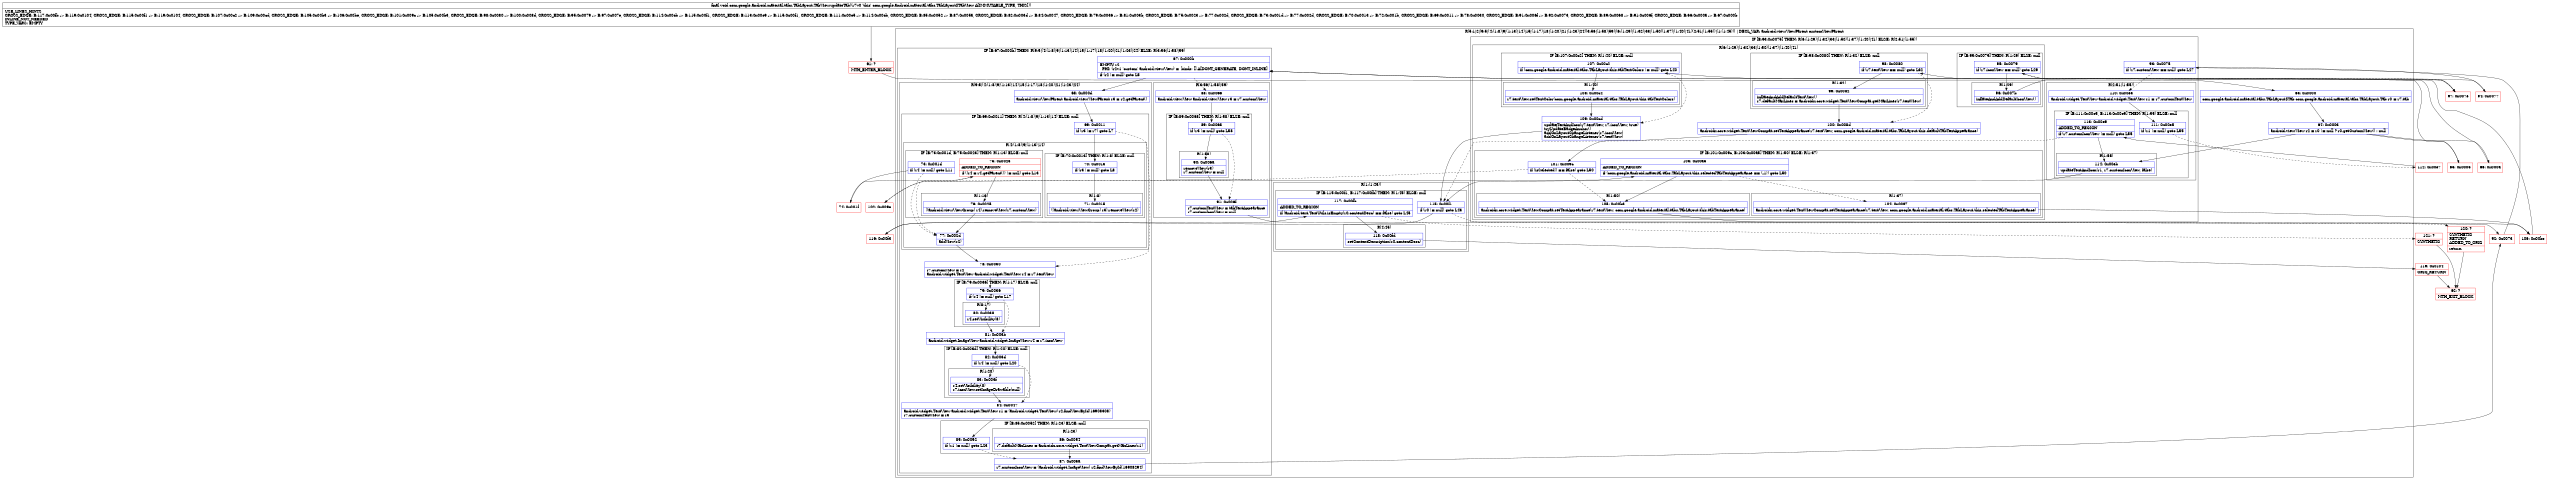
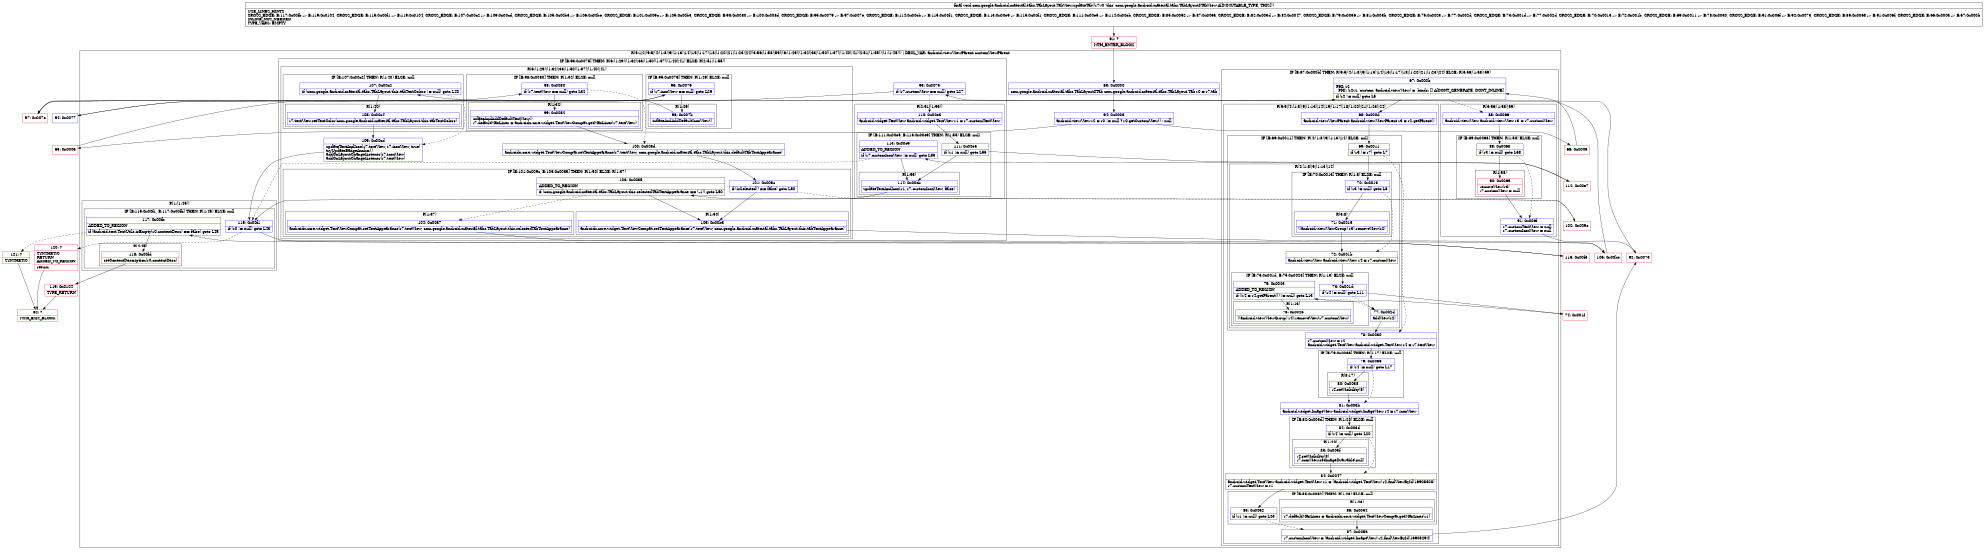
node "67: 0x000b": text "EMPTY: r2" -> "PHI: r2"
edge "95: 0x0079" -> "97: 0x007e": style dashed -> solid
node "94: 0x0077": color red -> blue
edge "64: 0x0003" -> "114: 0x00eb": now "111: 0x00e5" -> "114: 0x00eb"
edge "111: 0x00e5" -> "112: 0x00e7": style dashed -> solid
node "75: 0x0023": color red -> blue
node "90: 0x006a": color blue -> red
edge "101: 0x009c" -> "105: 0x00b3": style dashed -> solid
cluster "R(1:8)": label "R(1:8)" -> "R(3:8)"
node "91: 0x006f": text "r7.customTextView = tabTextAppearance" -> "r7.customTextView = null"
edge "76: 0x0025" -> "77: 0x002d": removed
node "118: 0x00fd": color blue -> red
node "120: ?": text "ADDED_TO_ORIG" -> "ADDED_TO_REGION"
node "72: 0x001b": added
node "119: 0x0104": text "ORIG_RETURN" -> "TYPE_RETURN"
node "84: 0x0047": text "r7.customTextView = r3" -> "r7.customTextView = r1"
